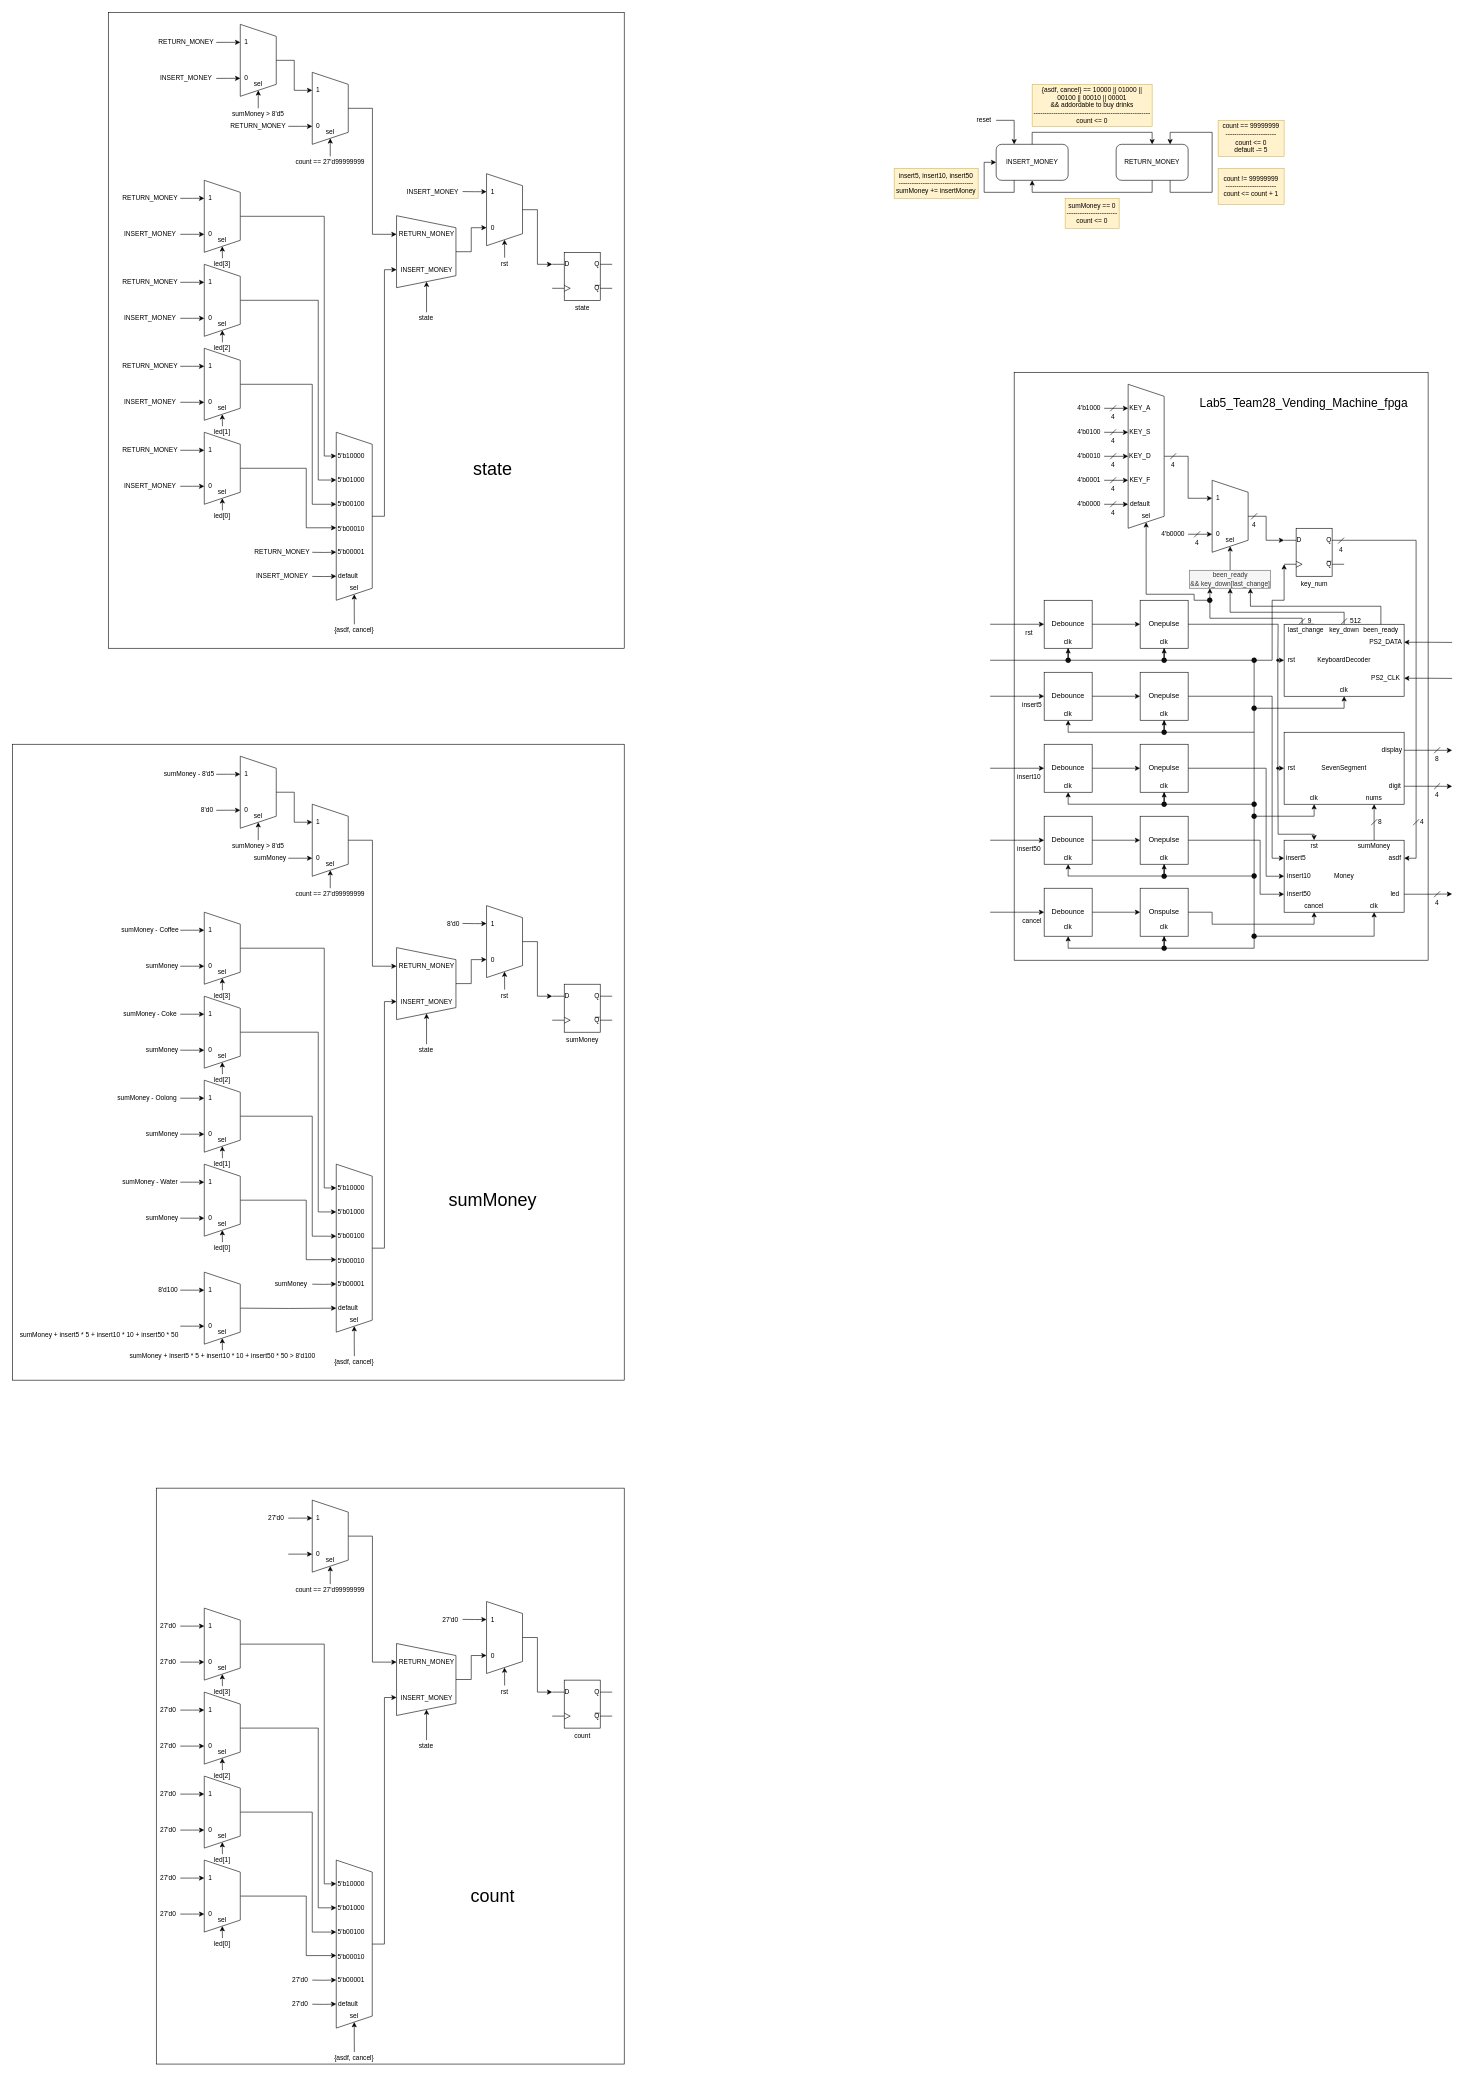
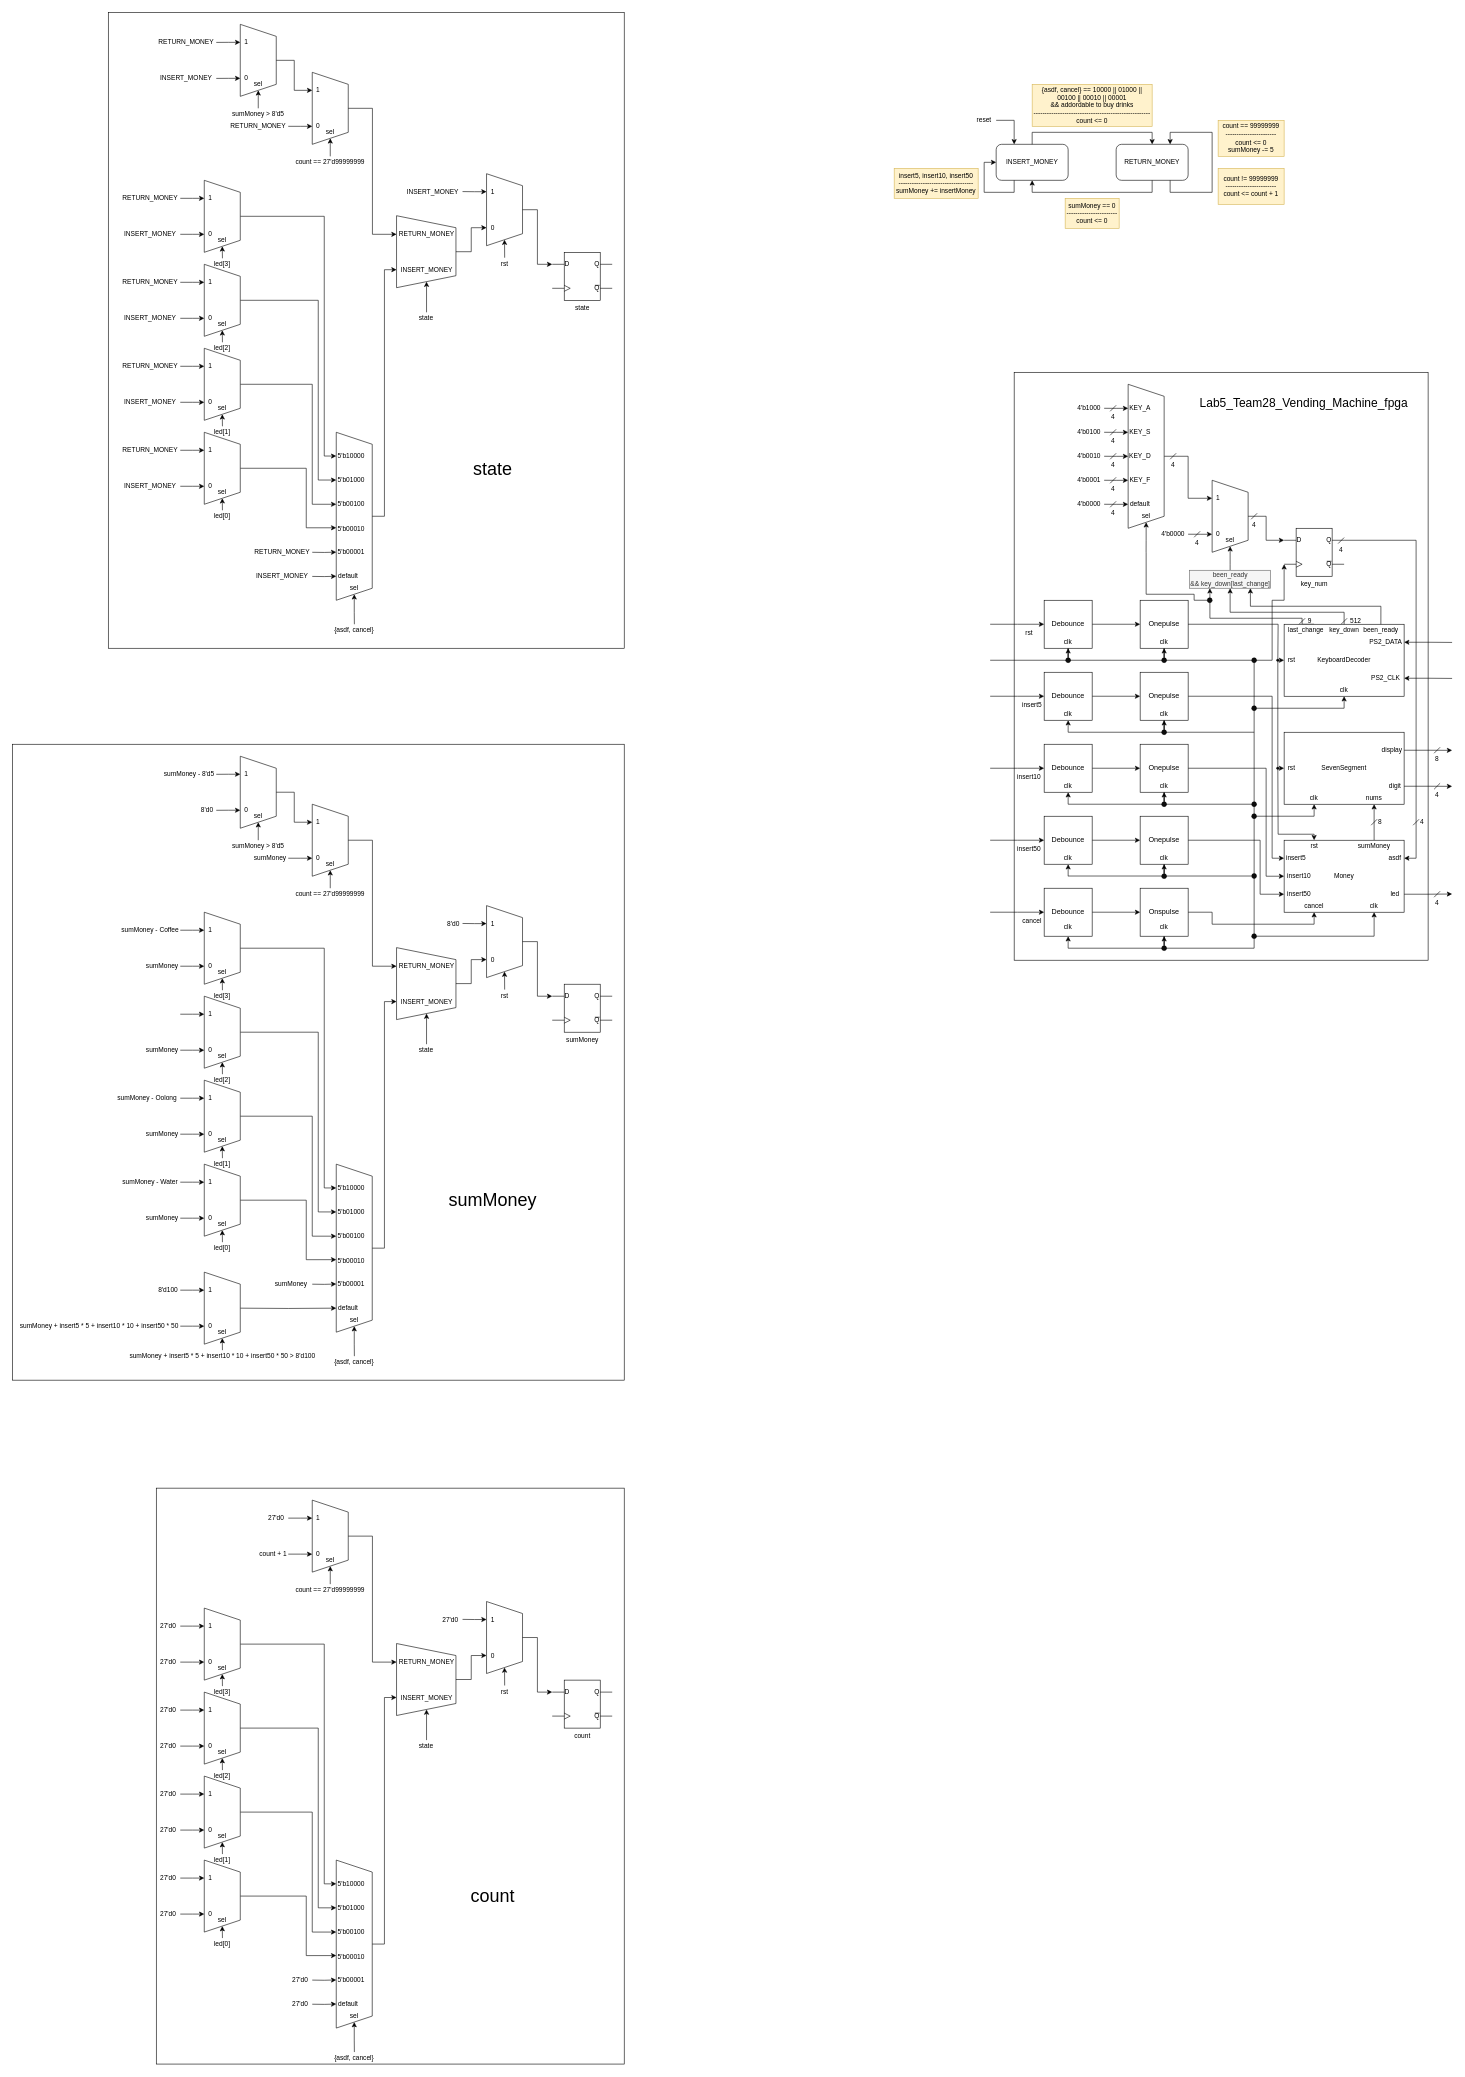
node "count == 99999999 ----------------------- count <= 0 default -= 5": label "count == 99999999 ----------------------- count <= 0 default -= 5" -> "count == 99999999 ----------------------- count <= 0 sumMoney -= 5"
node "sumMoney - Coke": removed
node "sumMoney + insert5 * 5 + insert10 * 10 + insert50 * 50": moved (99, 1335) -> (99, 1326)
node "count + 1": added
